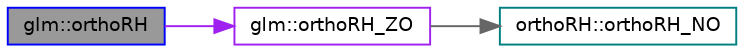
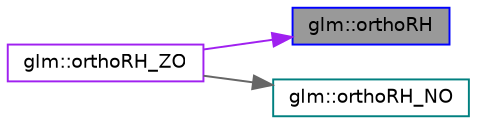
edge "glm::orthoRH" -> "glm::orthoRH_ZO": reversed
node "orthoRH::orthoRH_NO": label "orthoRH::orthoRH_NO" -> "glm::orthoRH_NO"
